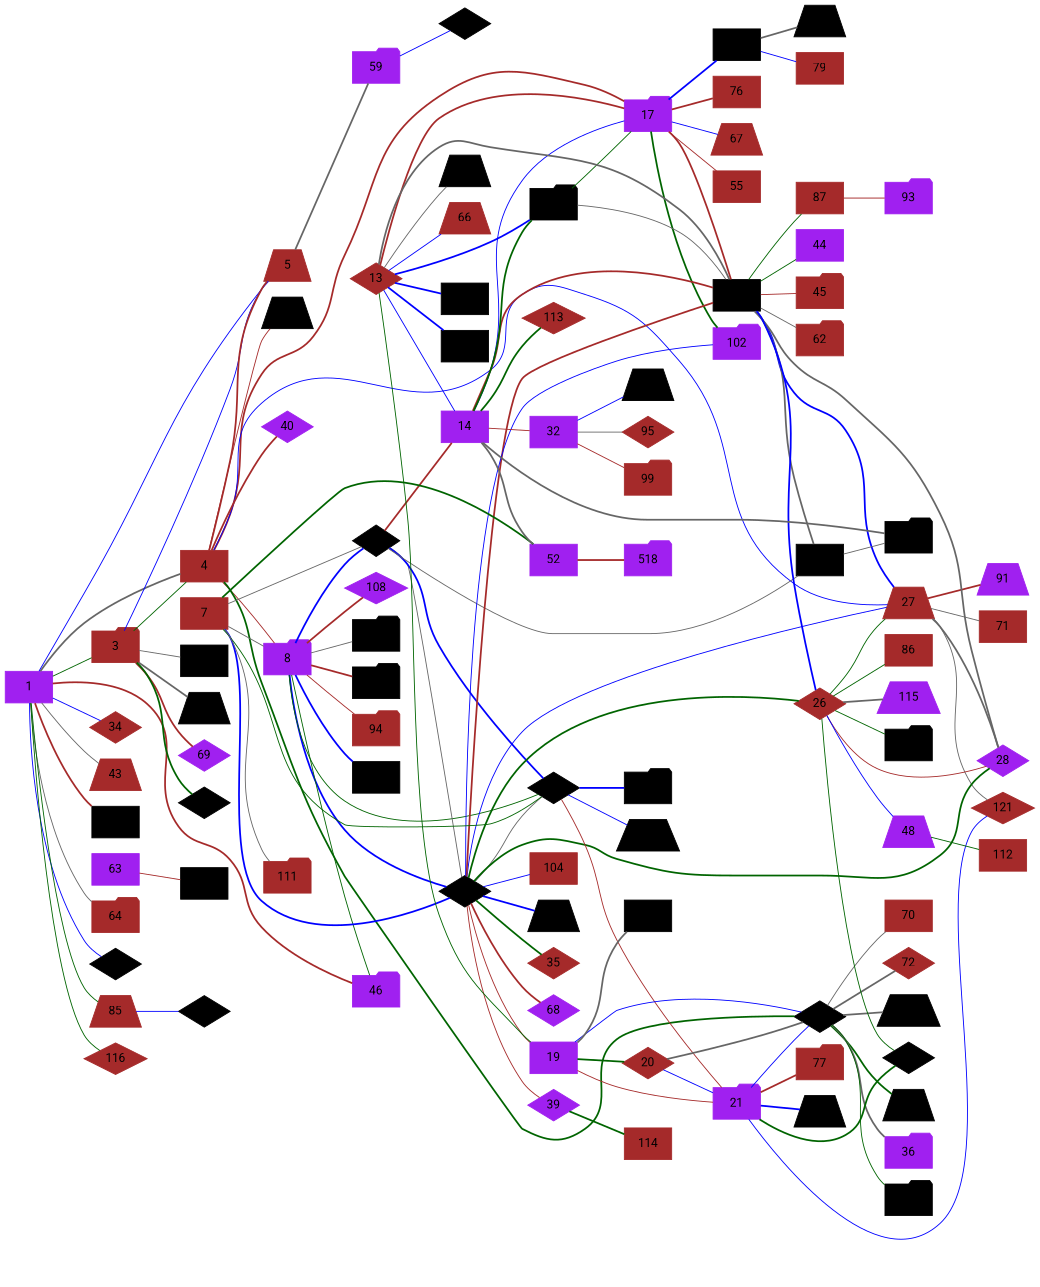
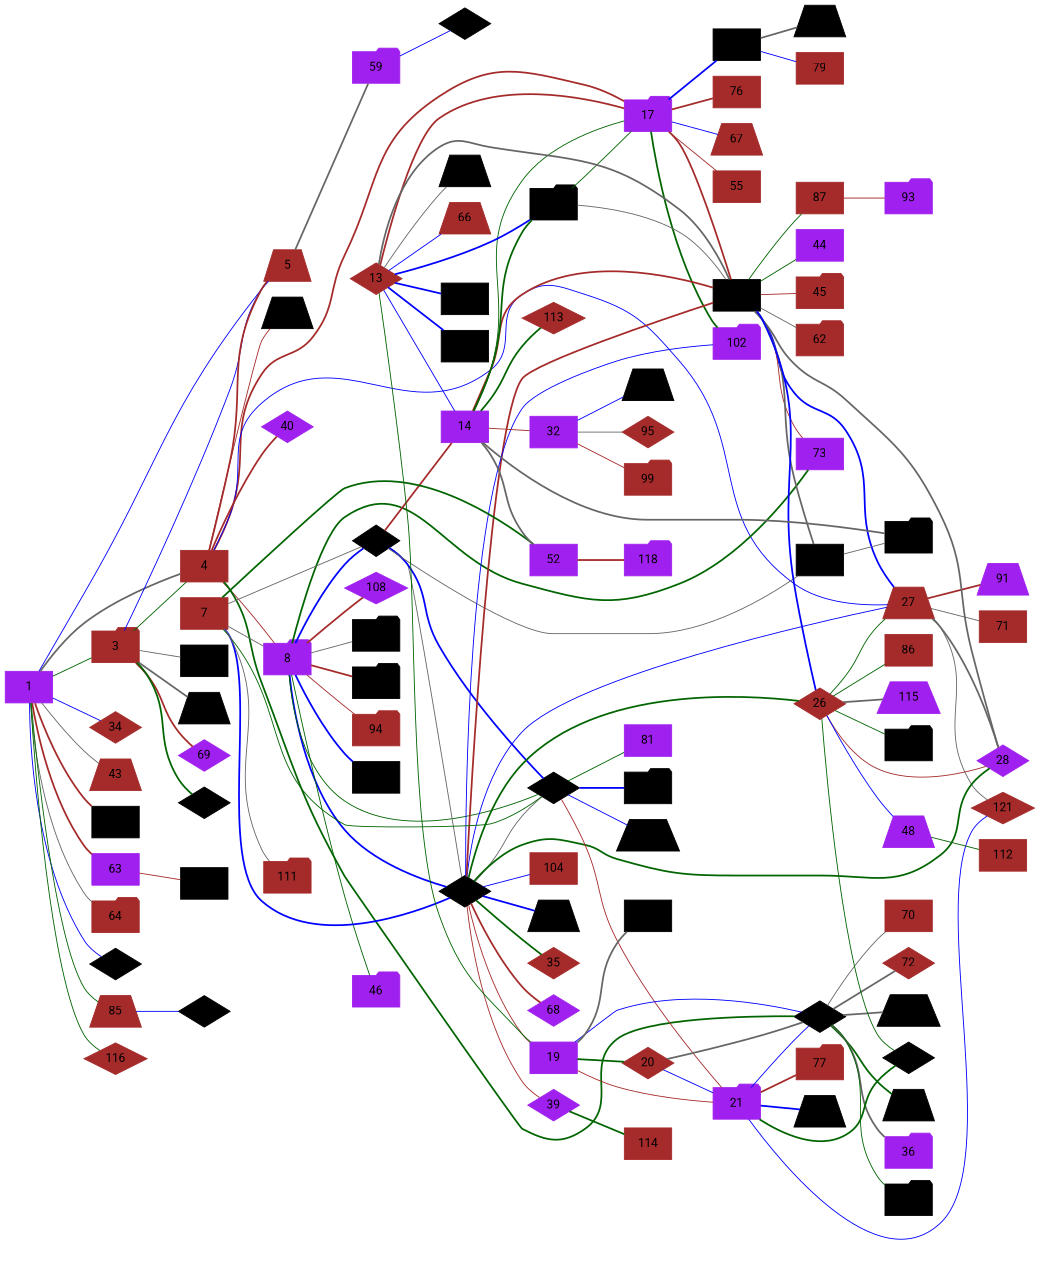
edge "17" -- "14": color blue -> darkgreen
node "73": added
node "518": label "518" -> "118"
node "81": added
edge "1" -- "46": now "1" -- "63"
